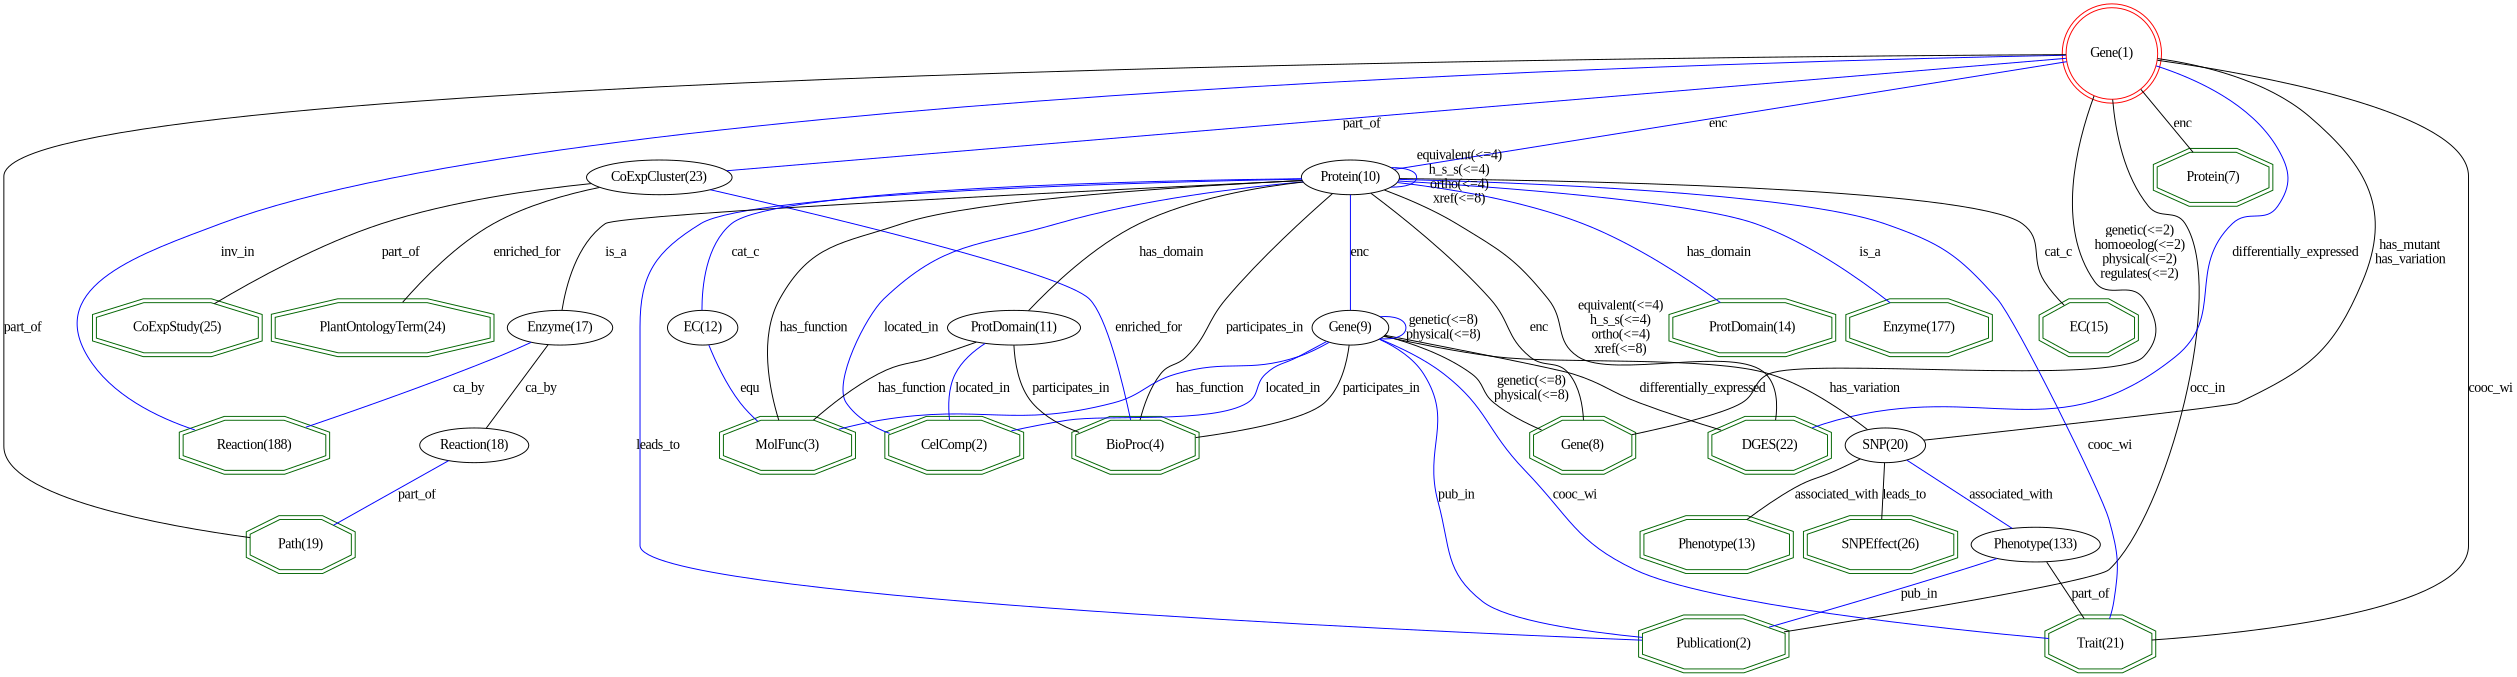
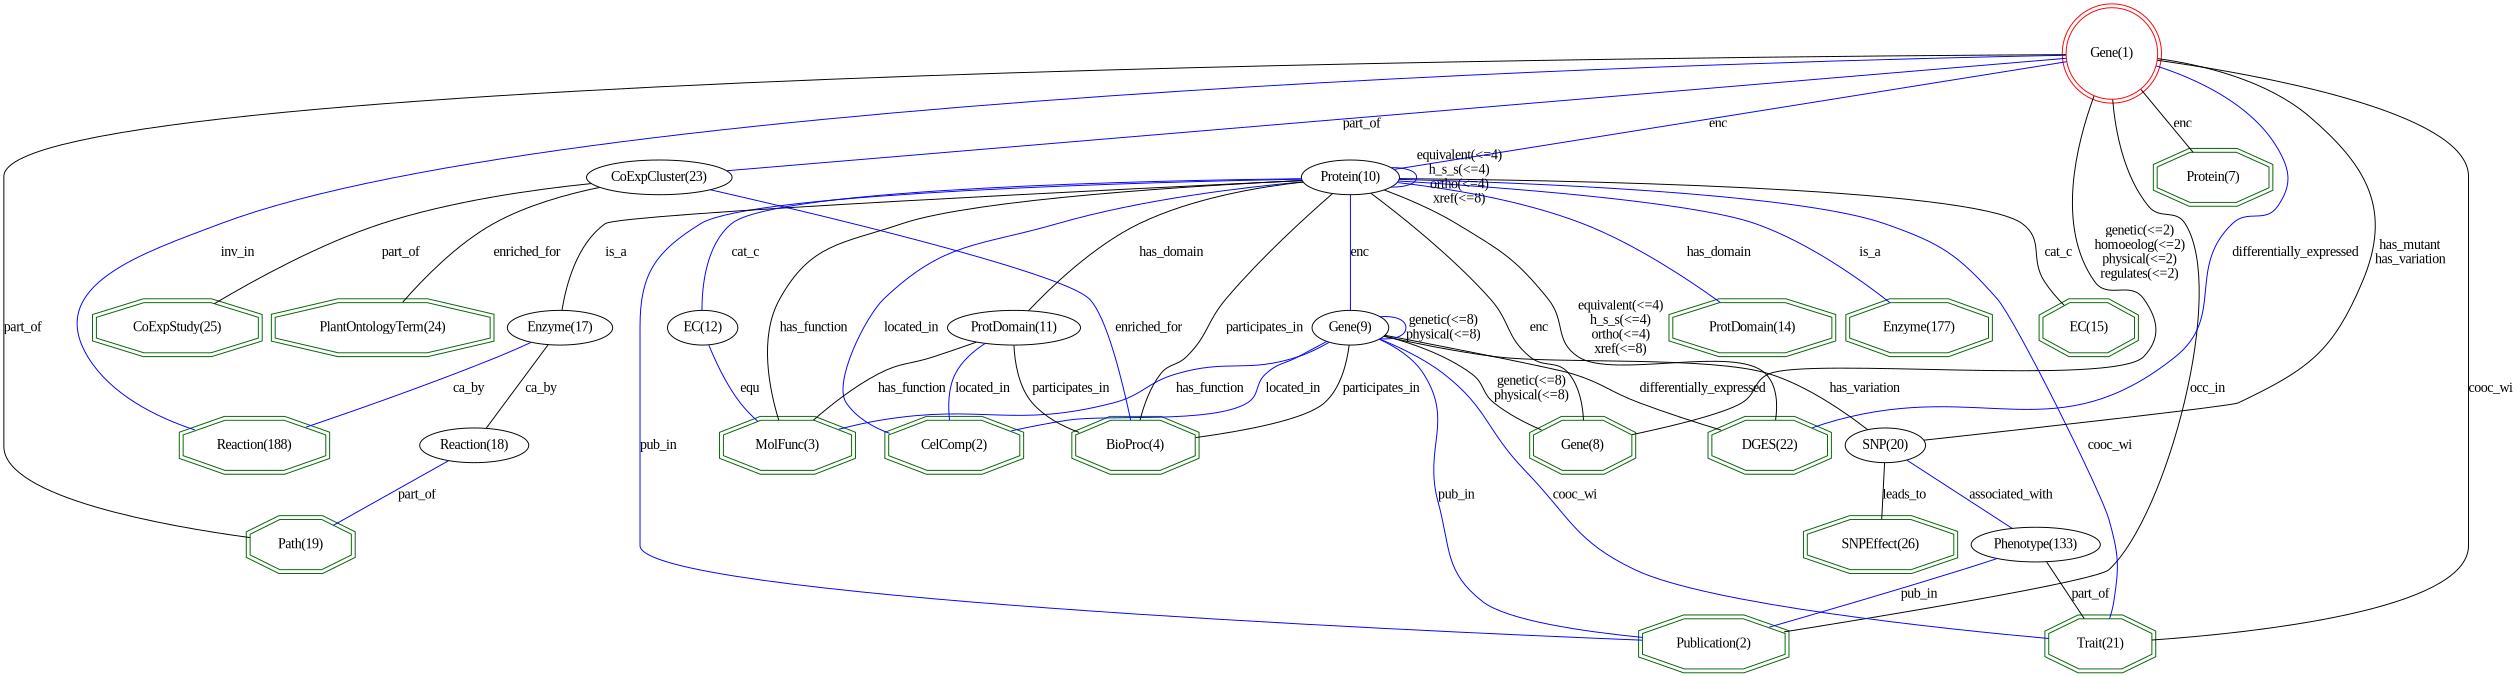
edge "Protein(10)" -- "Publication(2)": label "leads_to" -> "pub_in"
node "Phenotype(13)": removed
